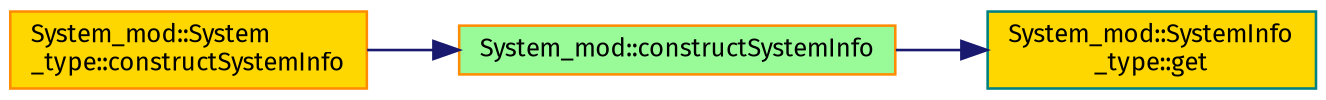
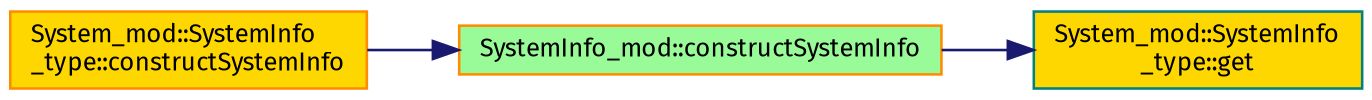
node "System_mod::System _type::constructSystemInfo": label "System_mod::System _type::constructSystemInfo" -> "System_mod::SystemInfo _type::constructSystemInfo"
node "System_mod::constructSystemInfo": label "System_mod::constructSystemInfo" -> "SystemInfo_mod::constructSystemInfo"
